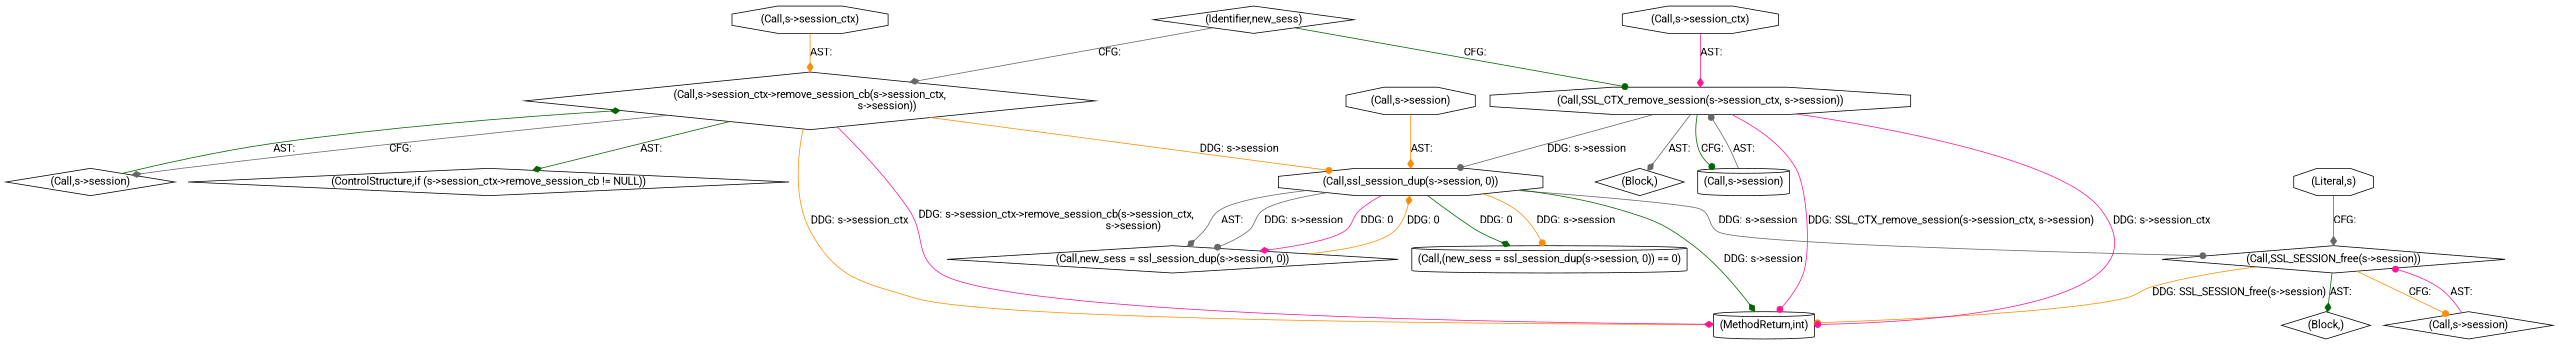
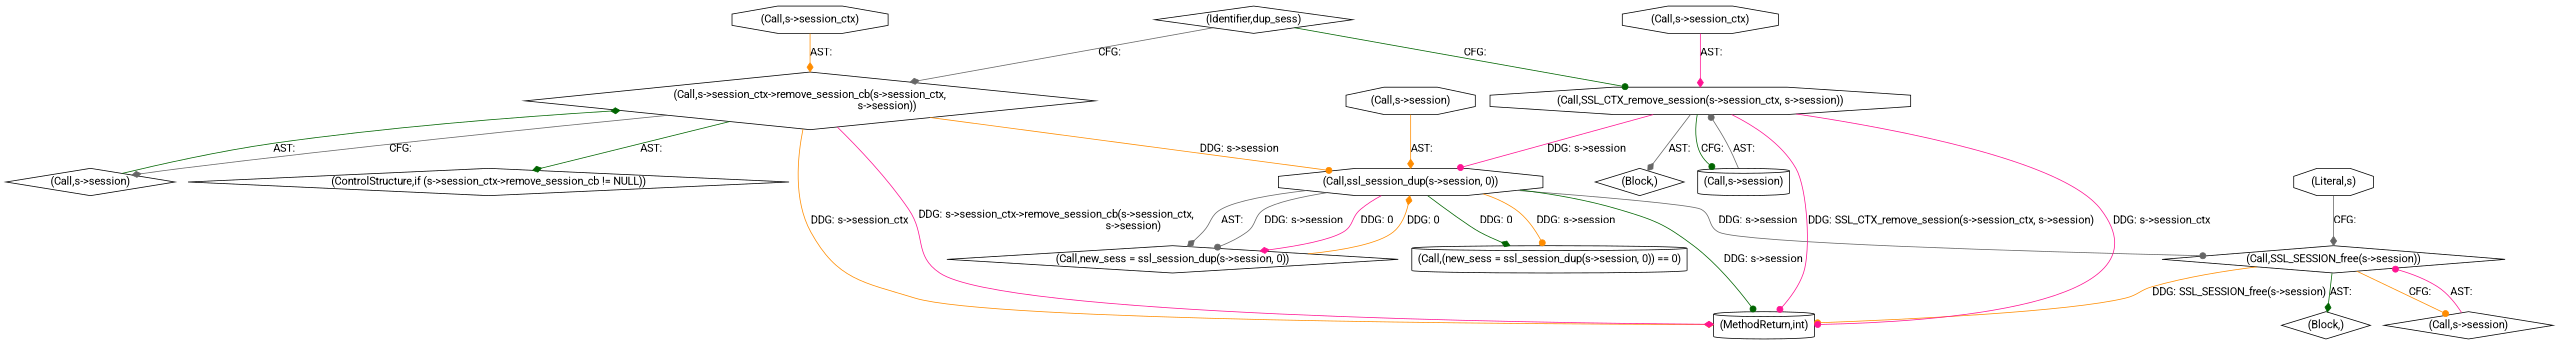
node "(Identifier,new_sess)": label "(Identifier,new_sess)" -> "(Identifier,dup_sess)"
edge "(Call,SSL_CTX_remove_session(s->session_ctx, s->session))" -> "(Call,ssl_session_dup(s->session, 0))": color gray40 -> deeppink
edge "(Call,ssl_session_dup(s->session, 0))" -> "(MethodReturn,int)": arrowhead diamond -> dot
